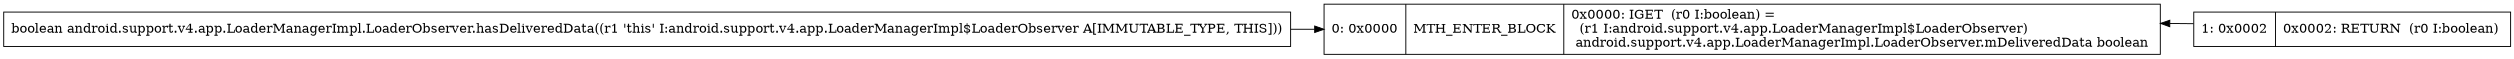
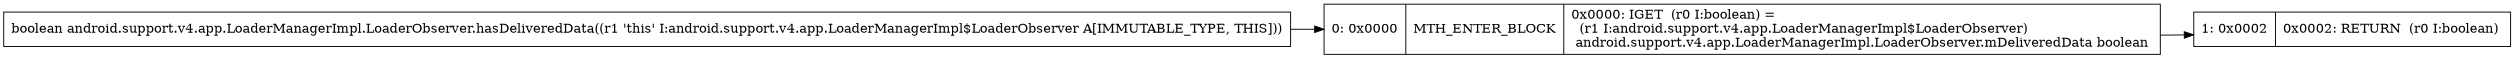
edge "1: 0x0002" -> "0: 0x0000": reversed
